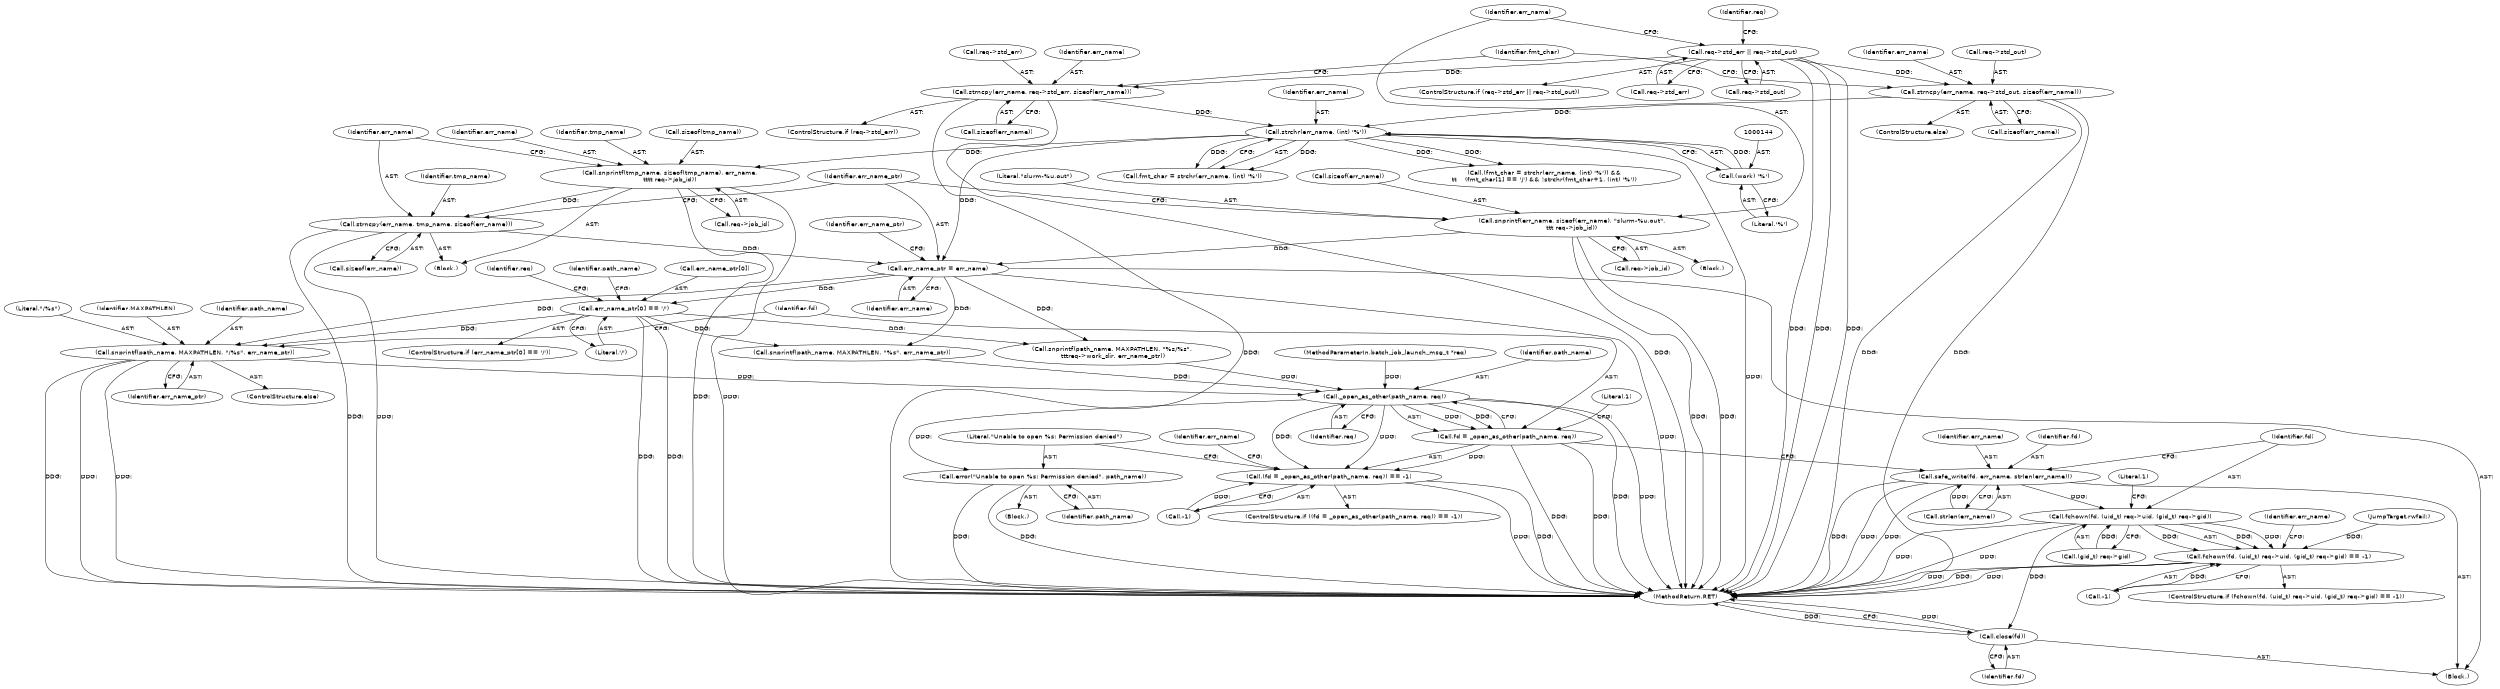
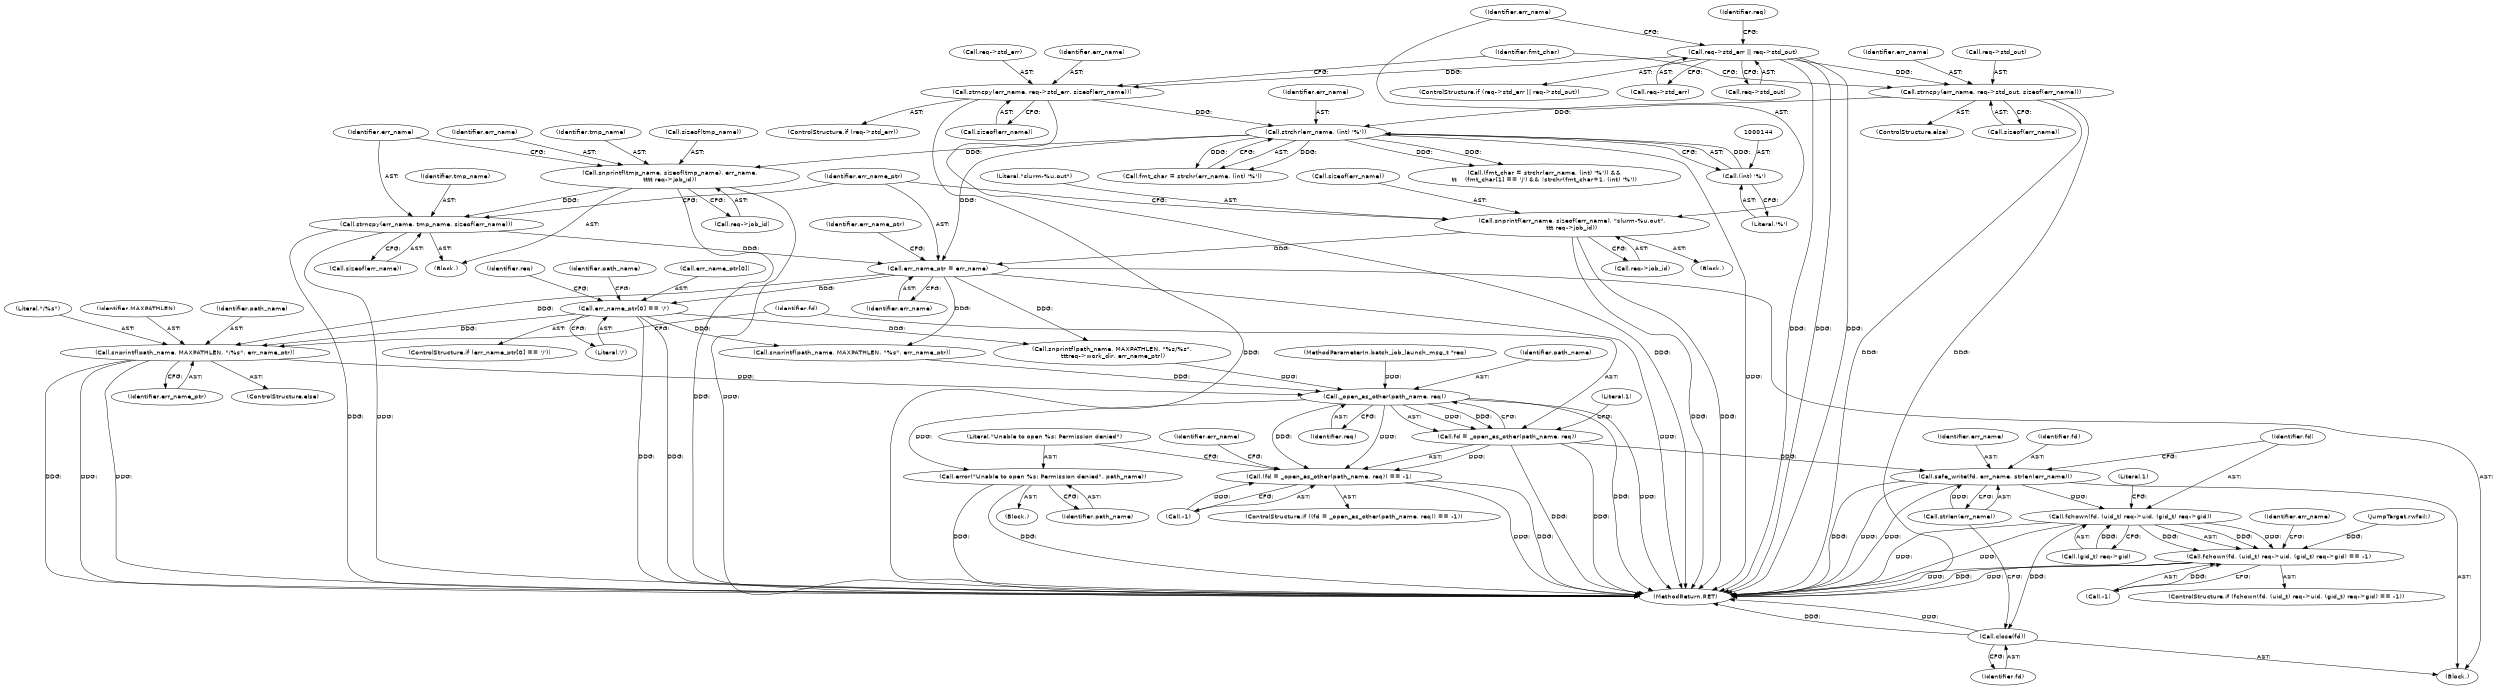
node "(Call,(work) '%')": label "(Call,(work) '%')" -> "(Call,(int) '%')"
edge "(Call,fd = _open_as_other(path_name, req))" -> "(Call,safe_write(fd, err_name, strlen(err_name)))": label "CFG: " -> "DDG: "
edge "(MethodReturn,RET)" -> "(Call,close(fd))": now "(Call,strlen(err_name))" -> "(Call,close(fd))"
